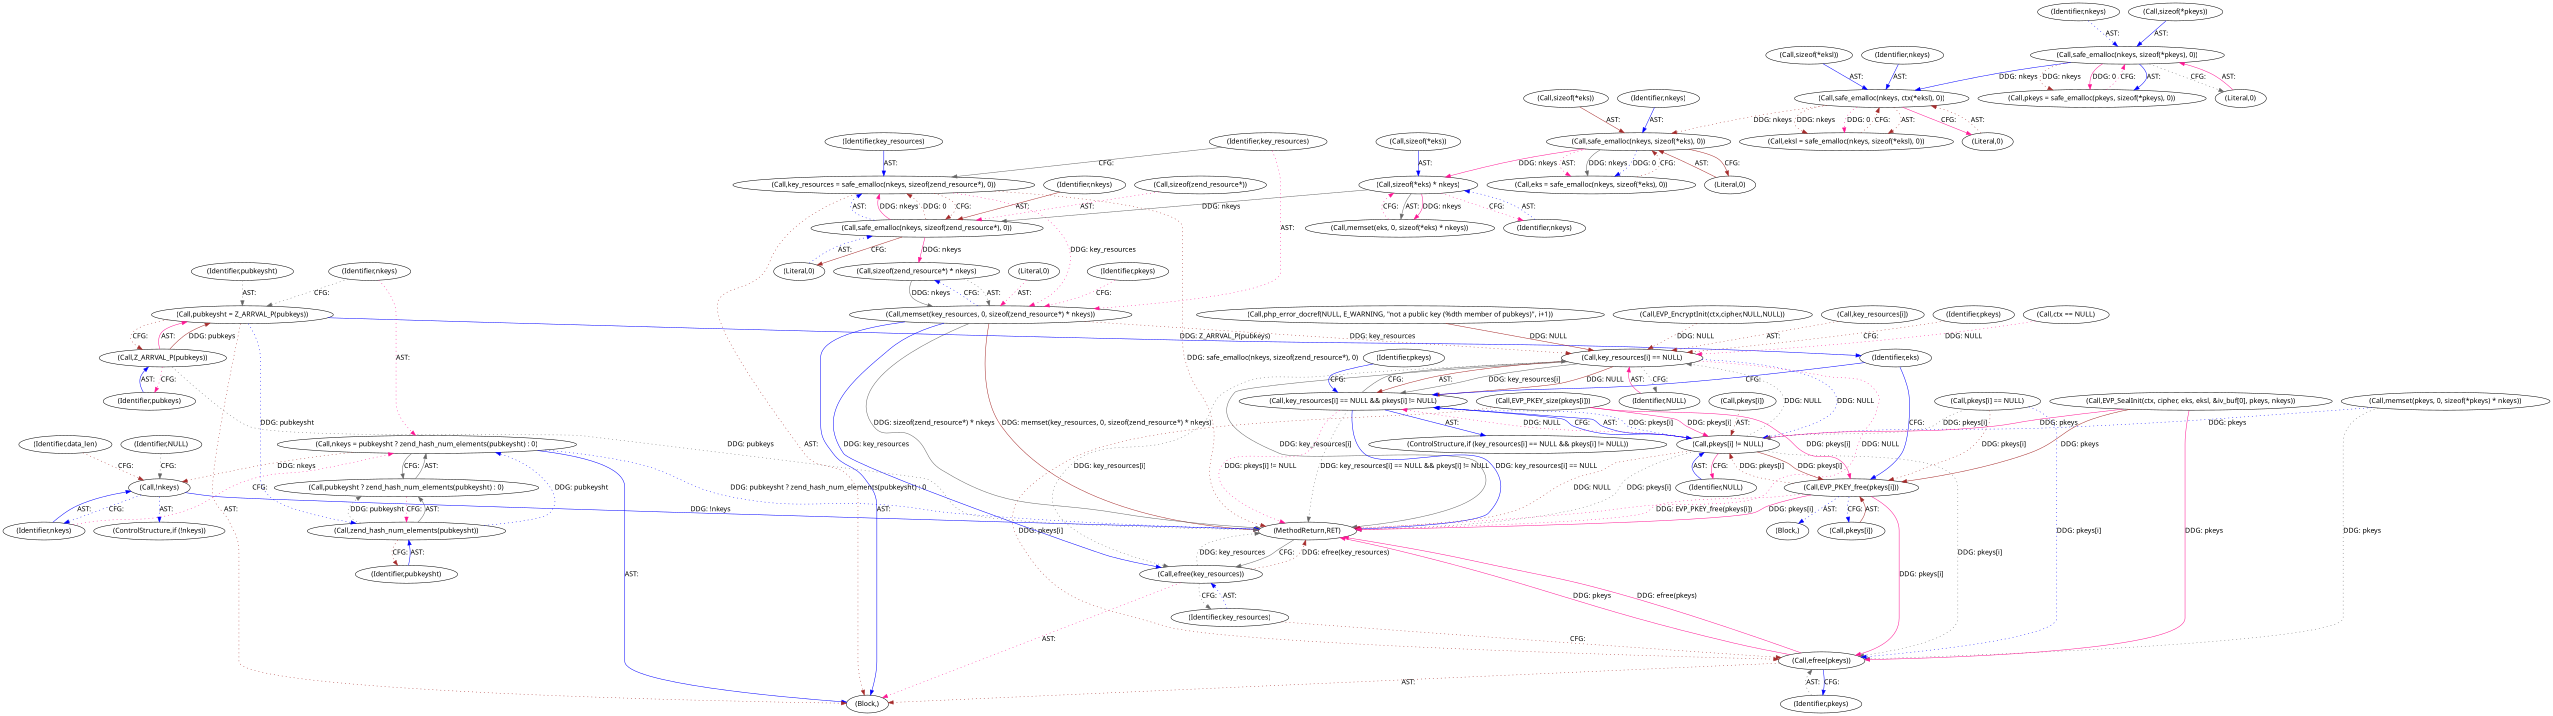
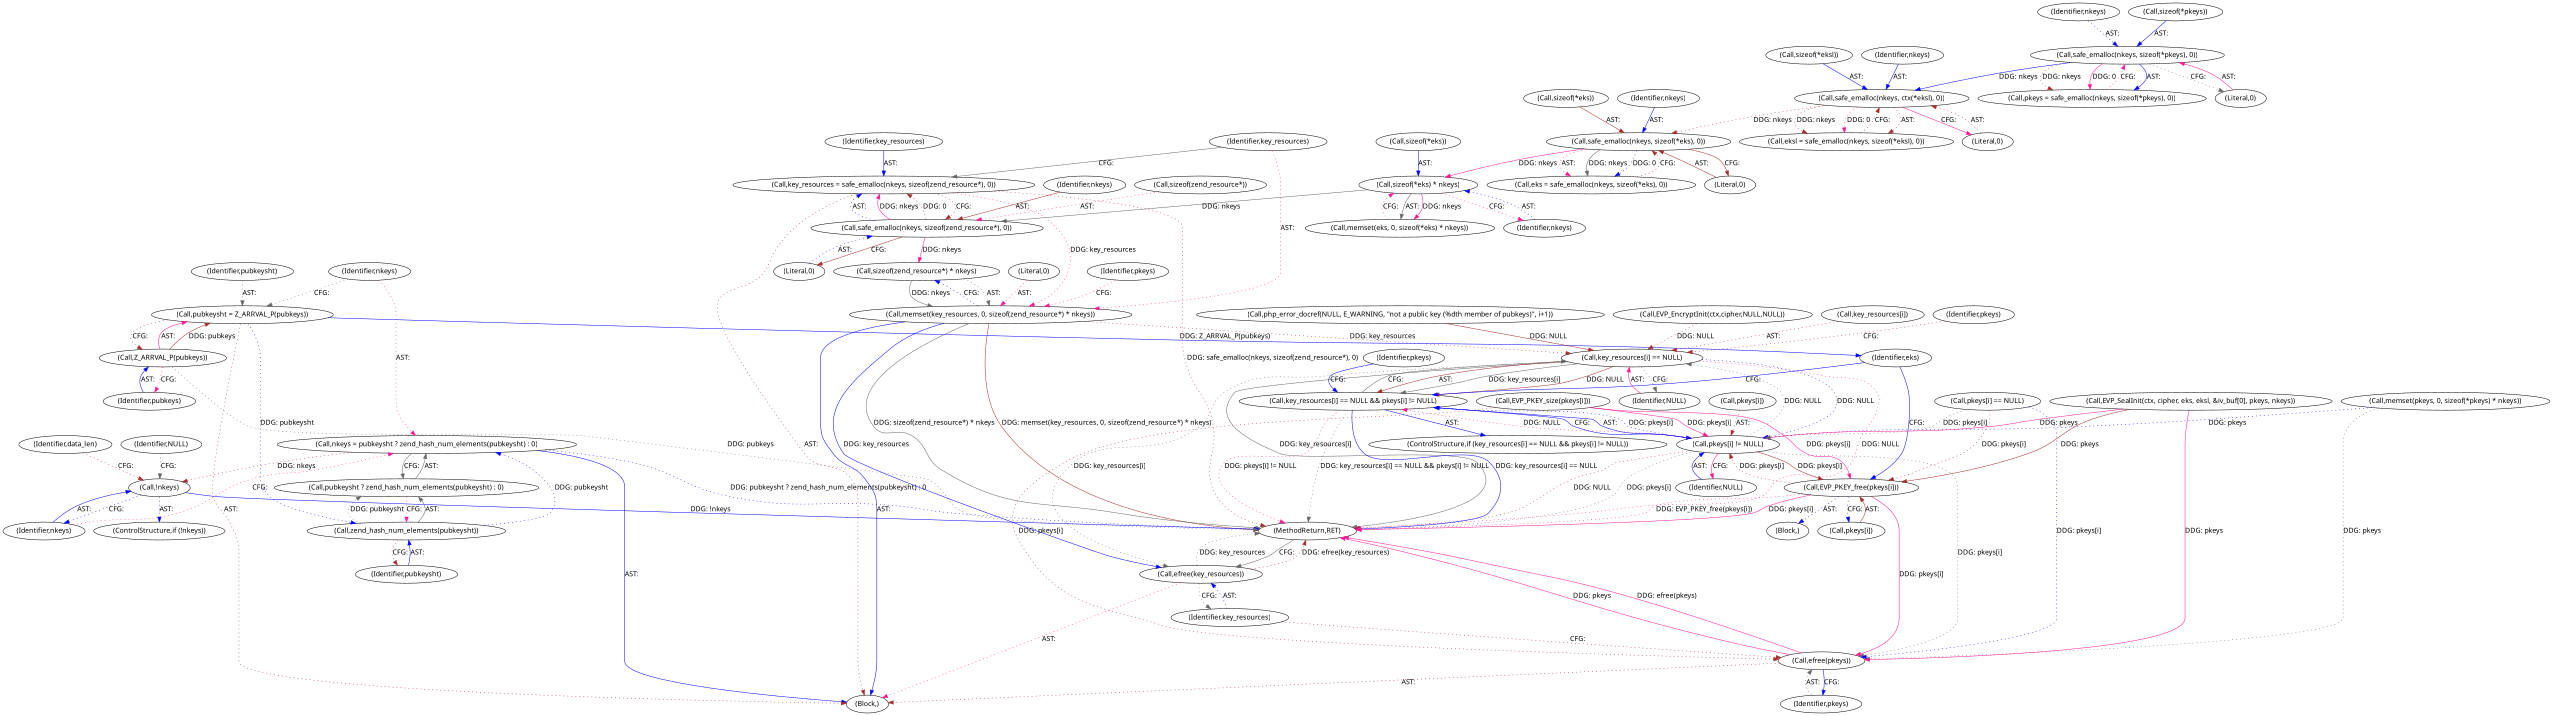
node "(Call,pkeys = safe_emalloc(pkeys, sizeof(*pkeys), 0))": label "(Call,pkeys = safe_emalloc(pkeys, sizeof(*pkeys), 0))" -> "(Call,pkeys = safe_emalloc(nkeys, sizeof(*pkeys), 0))"
node "(Call,ctx == NULL)": removed
